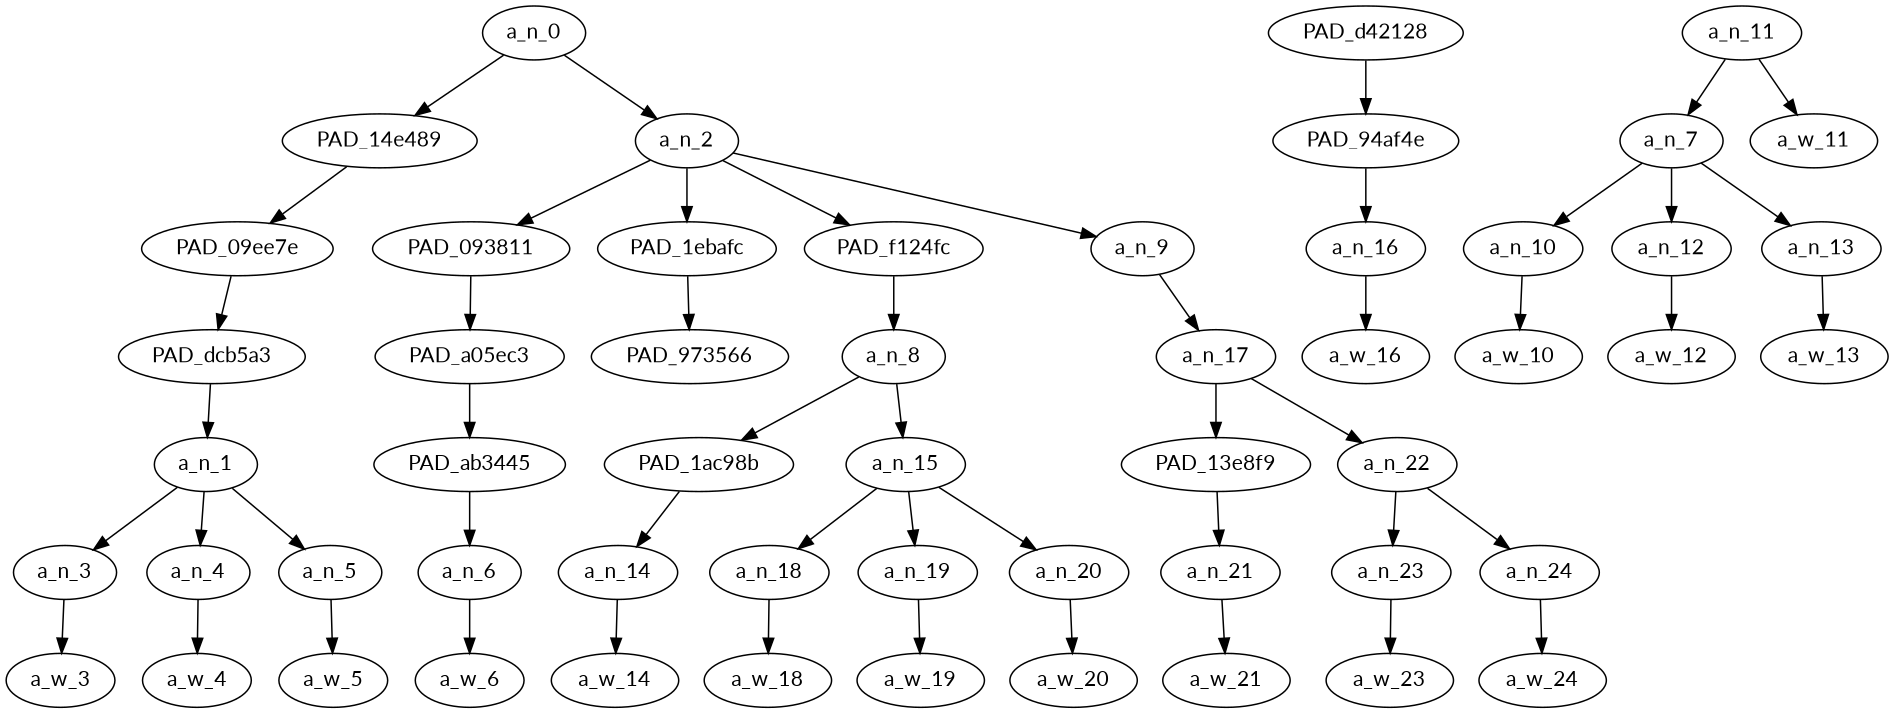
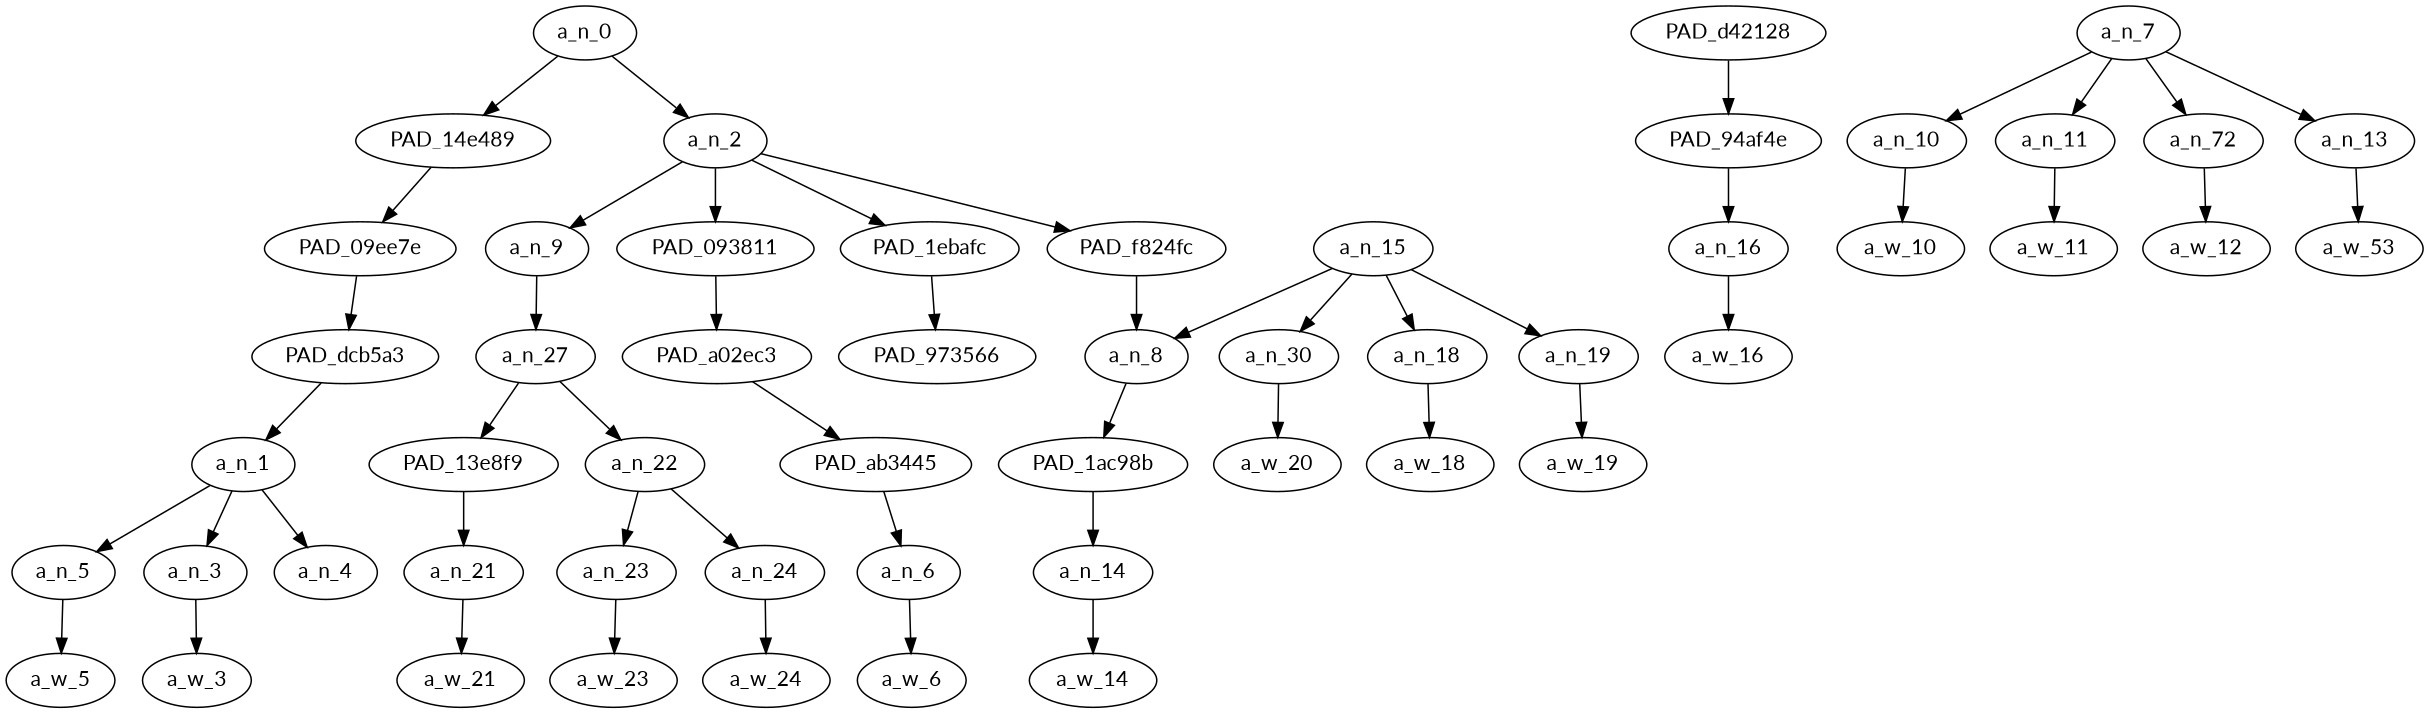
edge "a_n_11" -> "a_n_7": reversed
node "PAD_f124fc": label "PAD_f124fc" -> "PAD_f824fc"
node "a_n_12": label "a_n_12" -> "a_n_72"
node "PAD_a05ec3": label "PAD_a05ec3" -> "PAD_a02ec3"
node "a_n_17": label "a_n_17" -> "a_n_27"
node "a_w_13": label "a_w_13" -> "a_w_53"
edge "a_n_8" -> "a_n_15": reversed
node "a_n_20": label "a_n_20" -> "a_n_30"
node "a_w_4": removed
